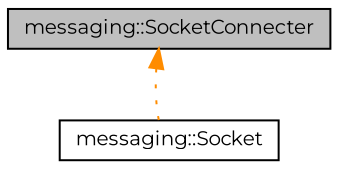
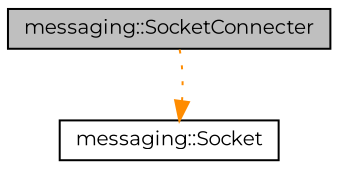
edge "messaging::Socket" -> "messaging::SocketConnecter": reversed
